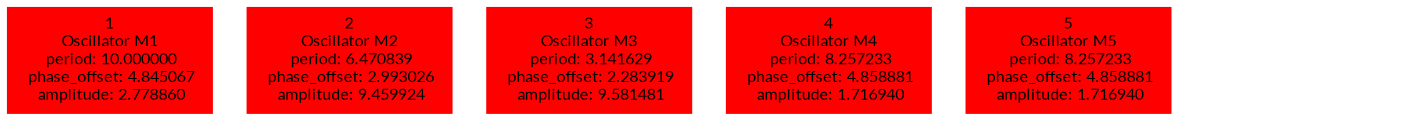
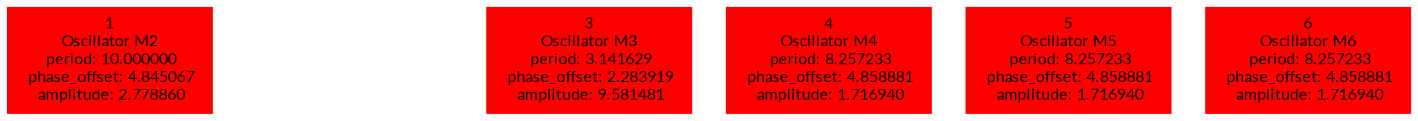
node "1": text "Oscillator M1" -> "Oscillator M2"
node "2": removed
node "6": added
